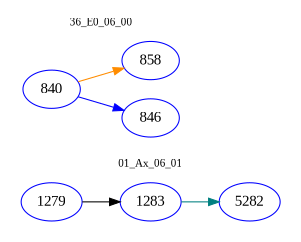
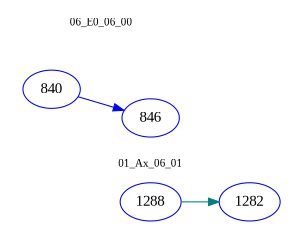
cluster "36_E0_06_00": label "36_E0_06_00" -> "06_E0_06_00"
node "858": removed
node "1279": removed
node "1283": label "1283" -> "1288"
node "5282": label "5282" -> "1282"
